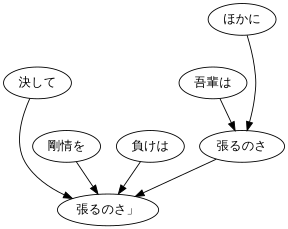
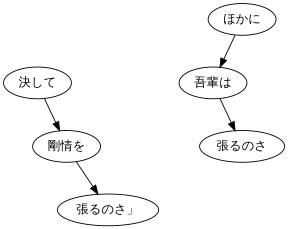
edge "ほかに" -> "張るのさ": now "ほかに" -> "吾輩は"
node "負けは": removed
edge "決して" -> "張るのさ」": now "決して" -> "剛情を"
edge "張るのさ" -> "張るのさ」": removed
